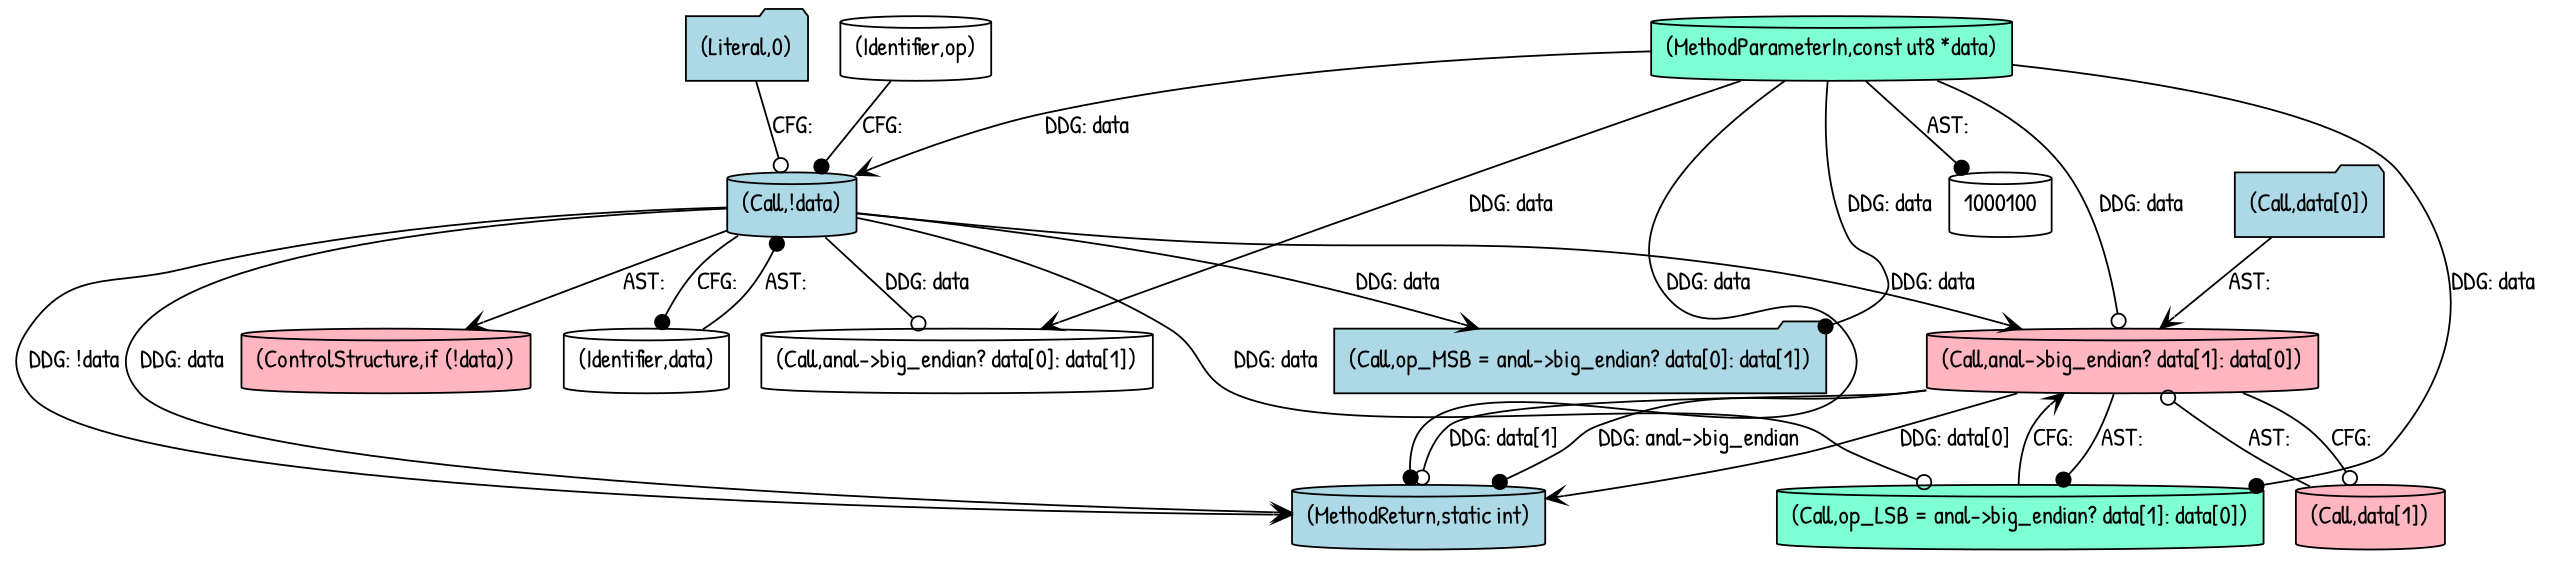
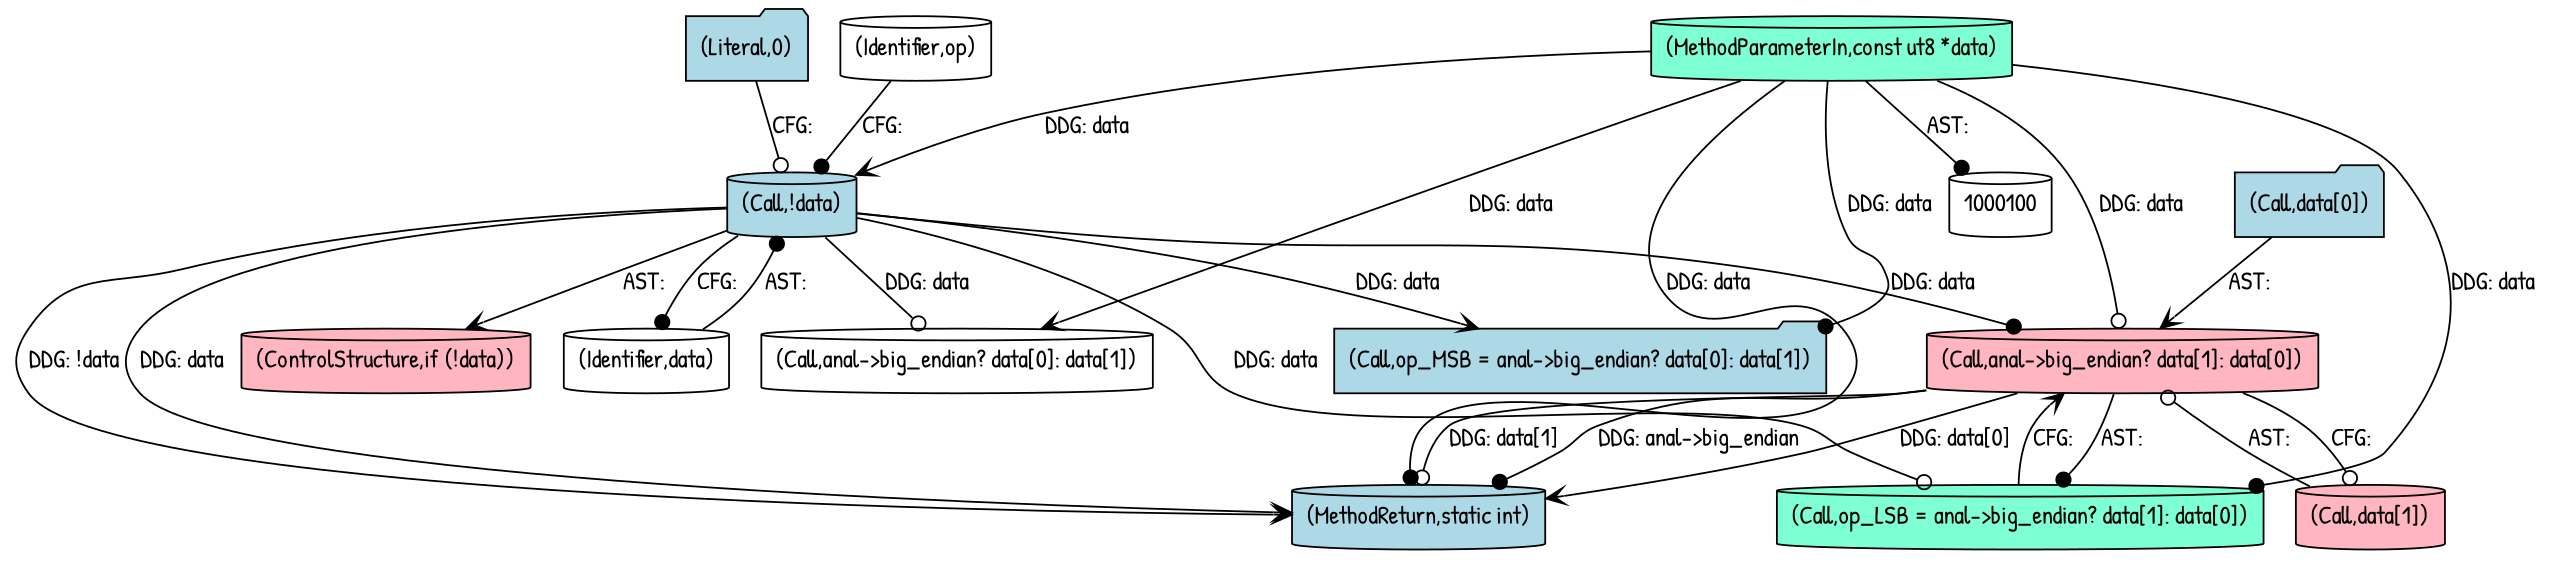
edge "(Call,!data)" -> "(Call,anal->big_endian? data[1]: data[0])": arrowhead vee -> dot
